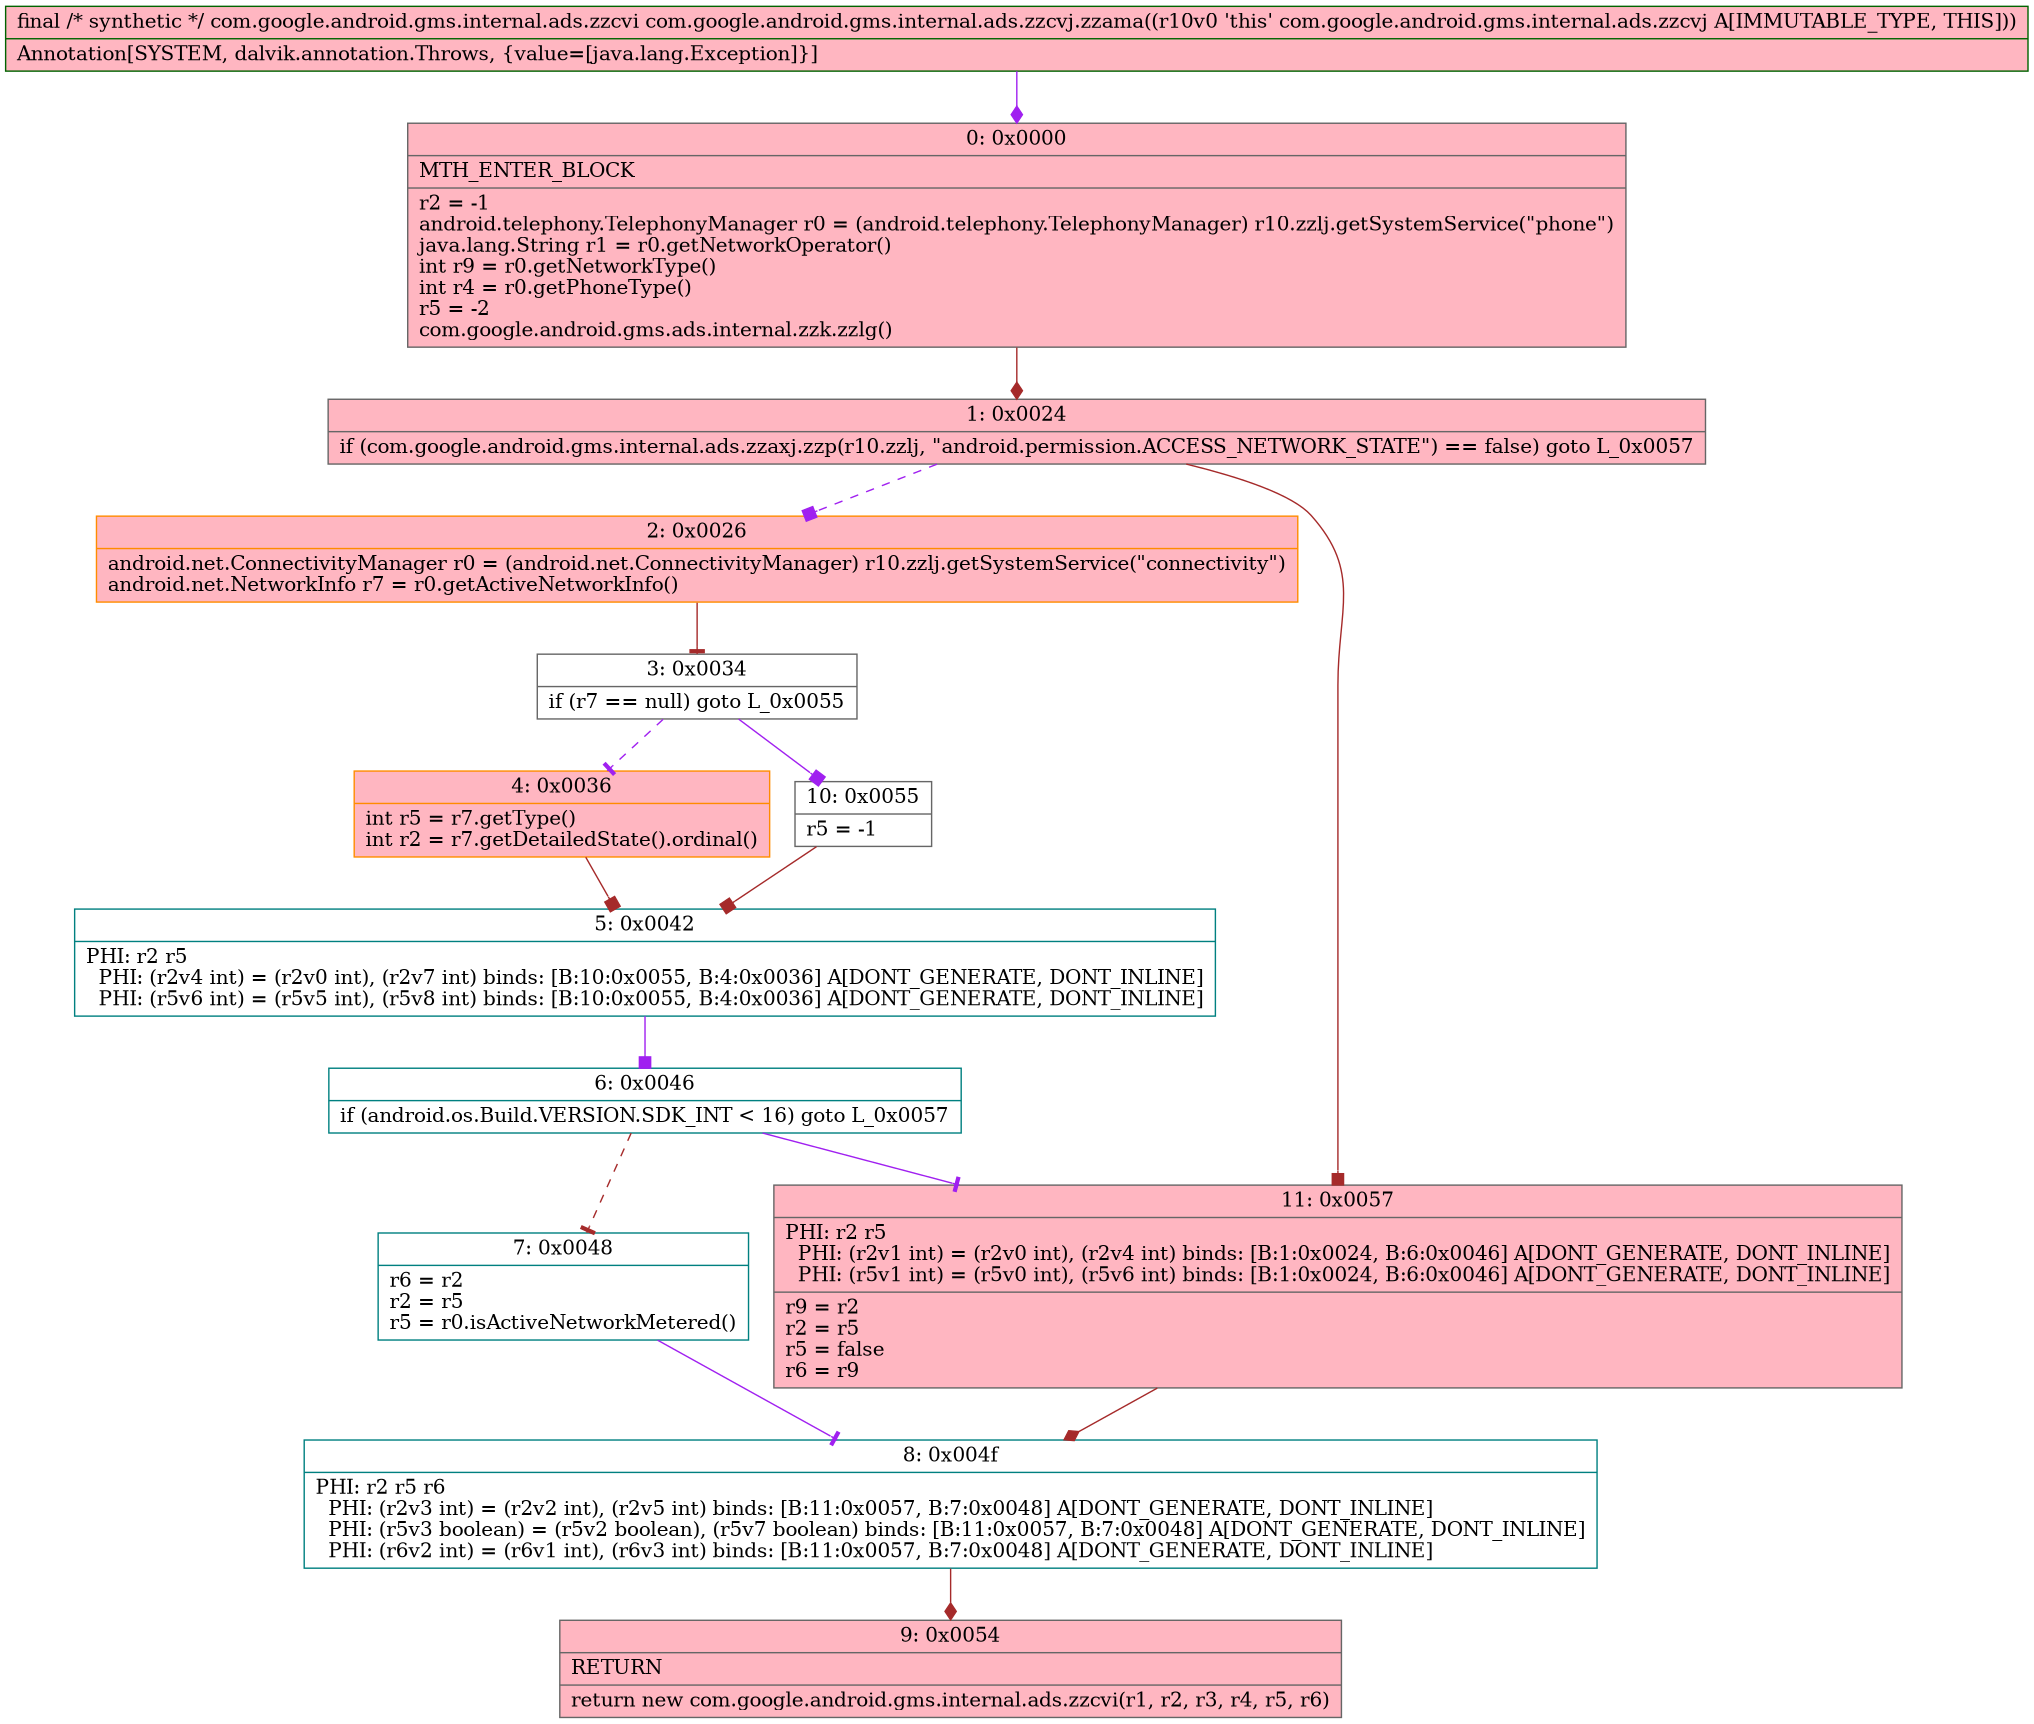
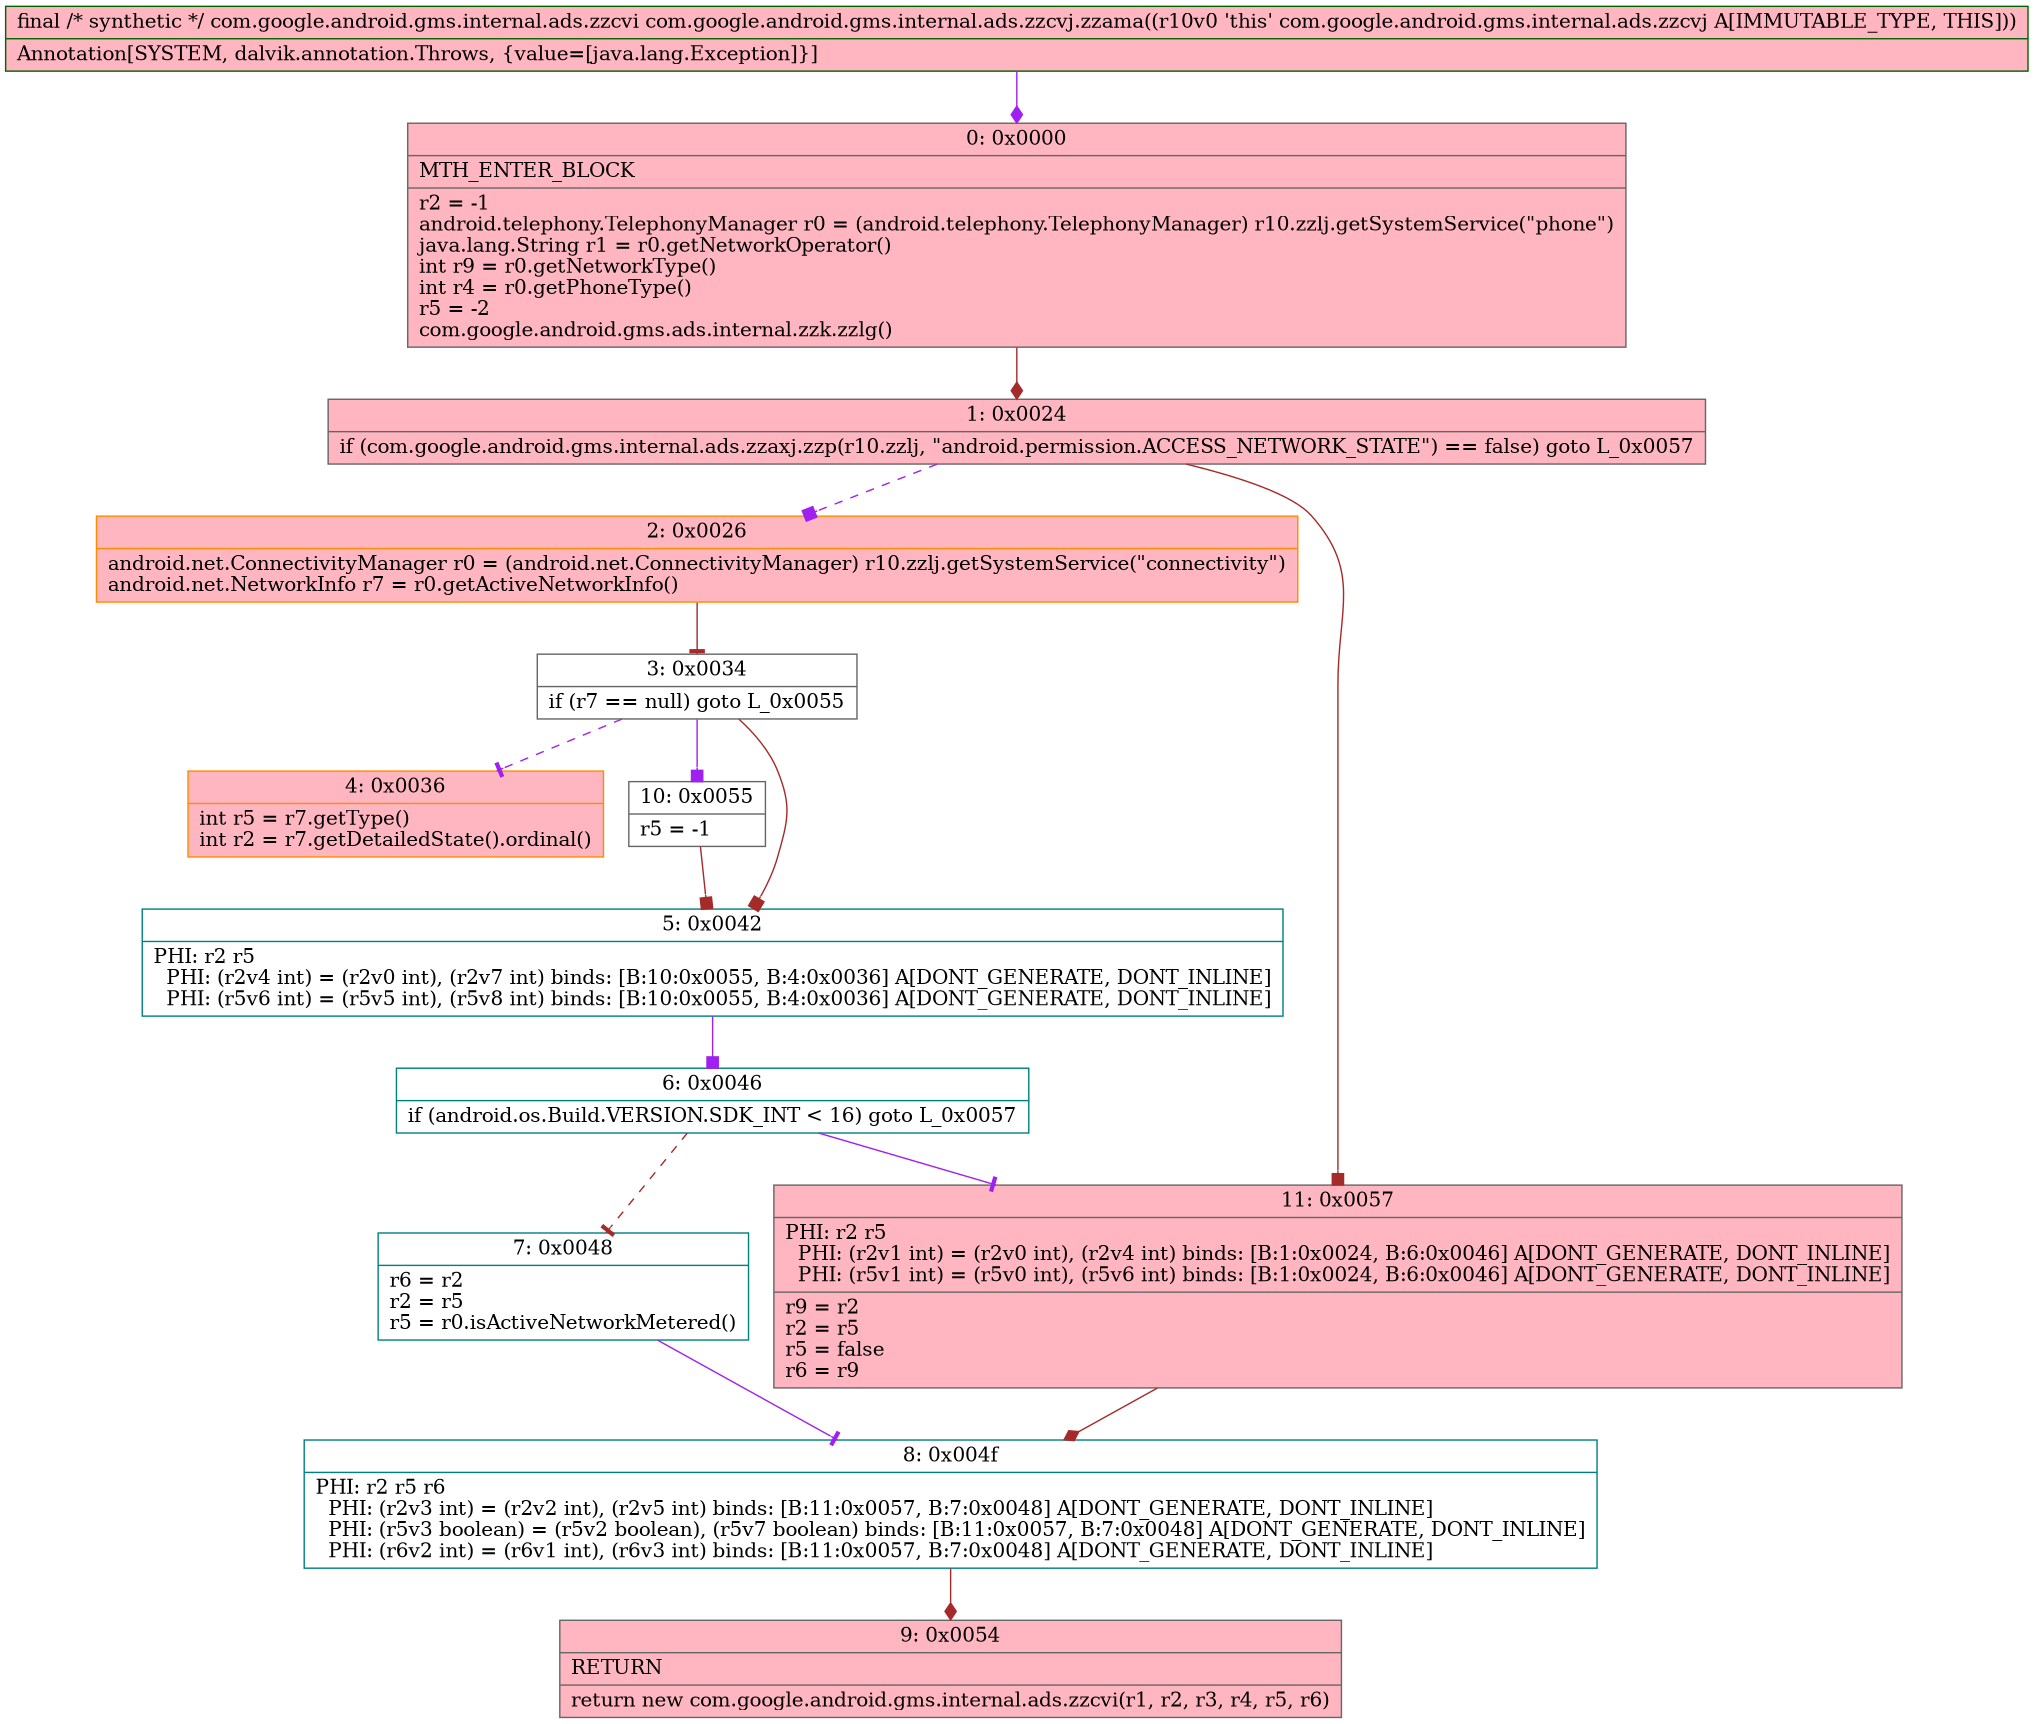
edge "4: 0x0036" -> "5: 0x0042": now "3: 0x0034" -> "5: 0x0042"
